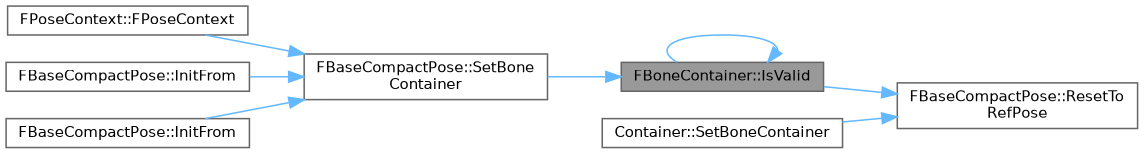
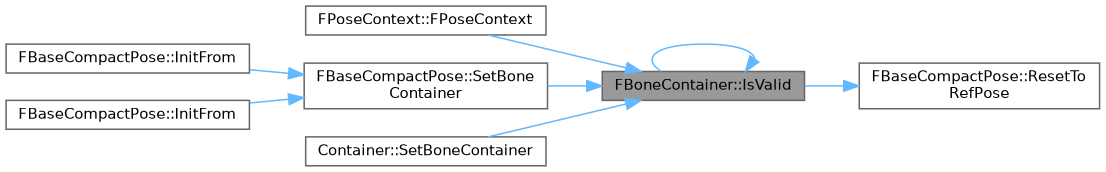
edge "FPoseContext::FPoseContext" -> "FBaseCompactPose::SetBone Container": now "FPoseContext::FPoseContext" -> "FBoneContainer::IsValid"
edge "Container::SetBoneContainer" -> "FBaseCompactPose::ResetTo RefPose": now "Container::SetBoneContainer" -> "FBoneContainer::IsValid"
